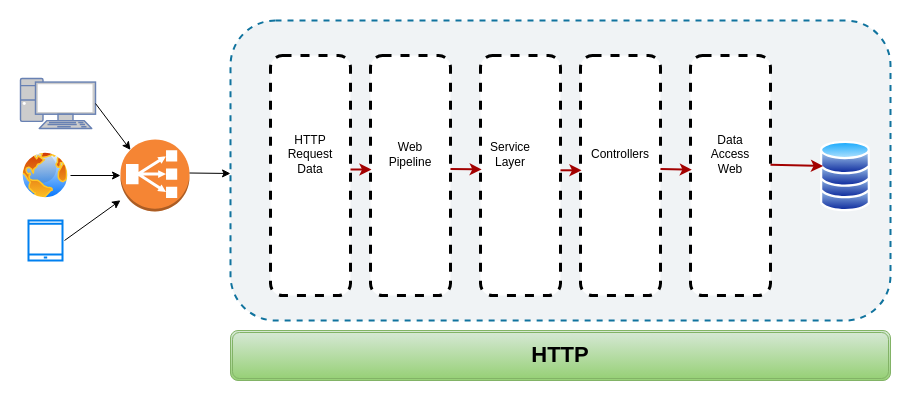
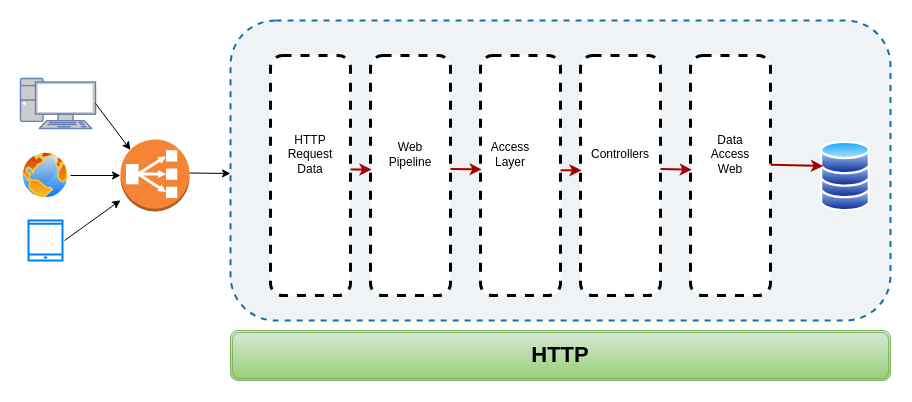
node "Service Layer": label "Service Layer" -> "Access Layer"
